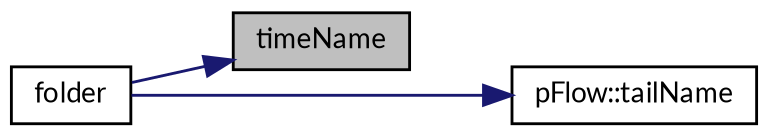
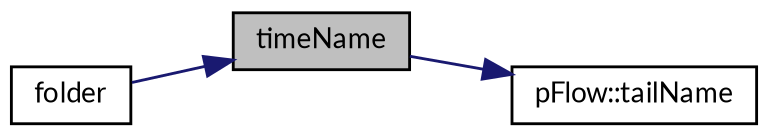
edge "folder" -> "pFlow::tailName": now "timeName" -> "pFlow::tailName"
